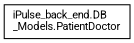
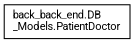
node "iPulse_back_end.DB _Models.PatientDoctor": label "iPulse_back_end.DB _Models.PatientDoctor" -> "back_back_end.DB _Models.PatientDoctor"
